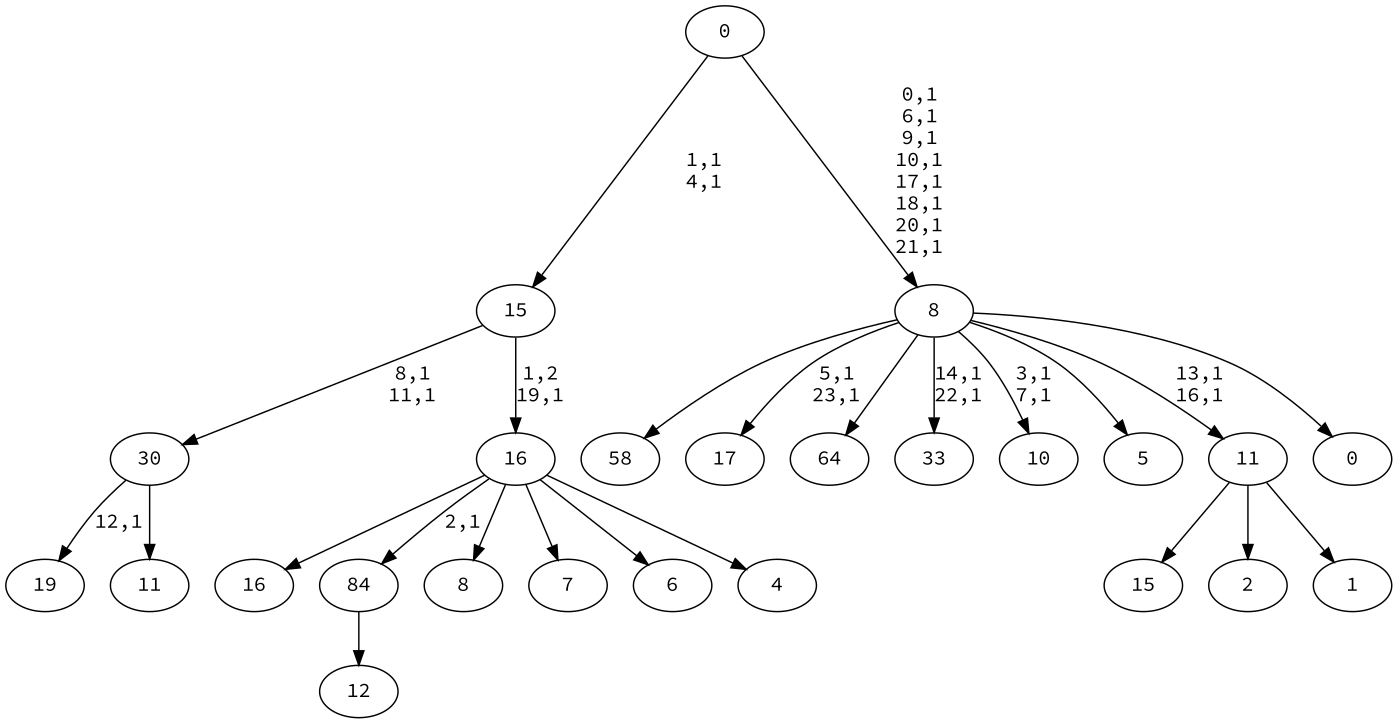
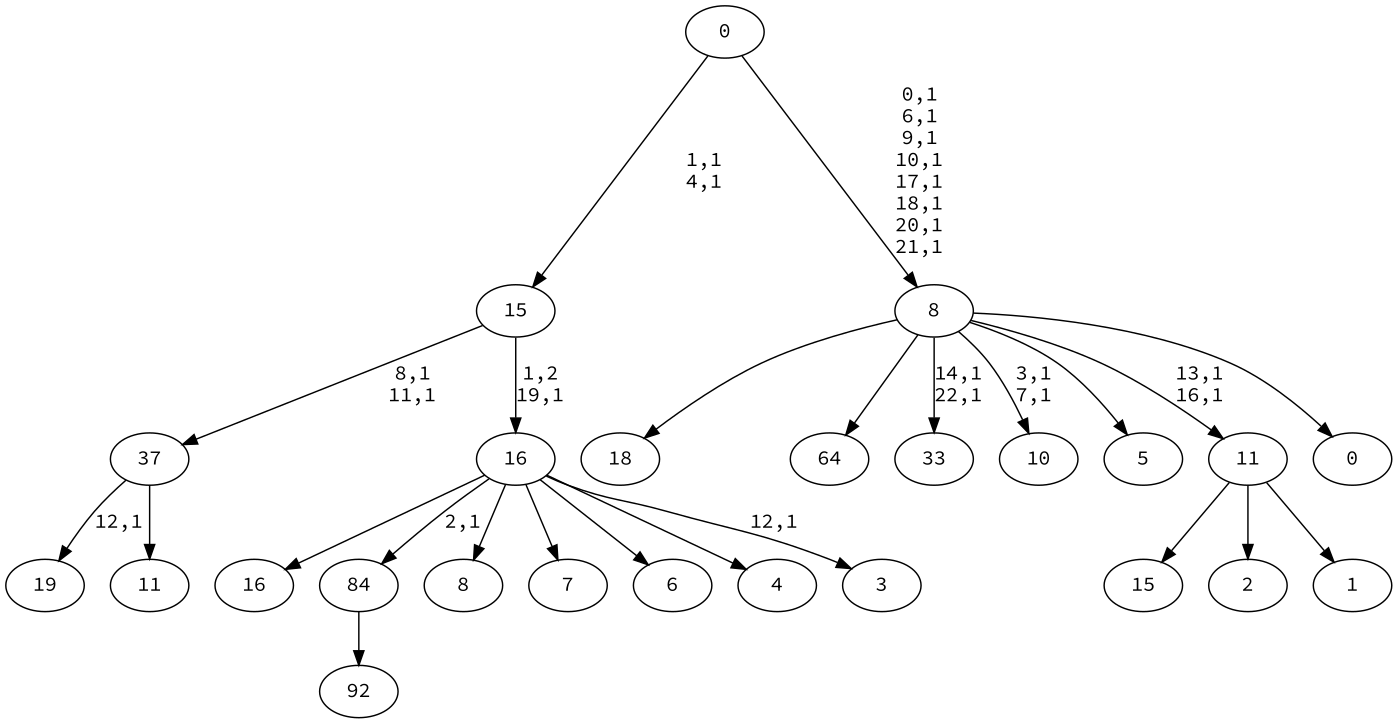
node "30": label "30" -> "37"
node "58": label "58" -> "18"
node "17": removed
node "3": added
node "12": label "12" -> "92"
